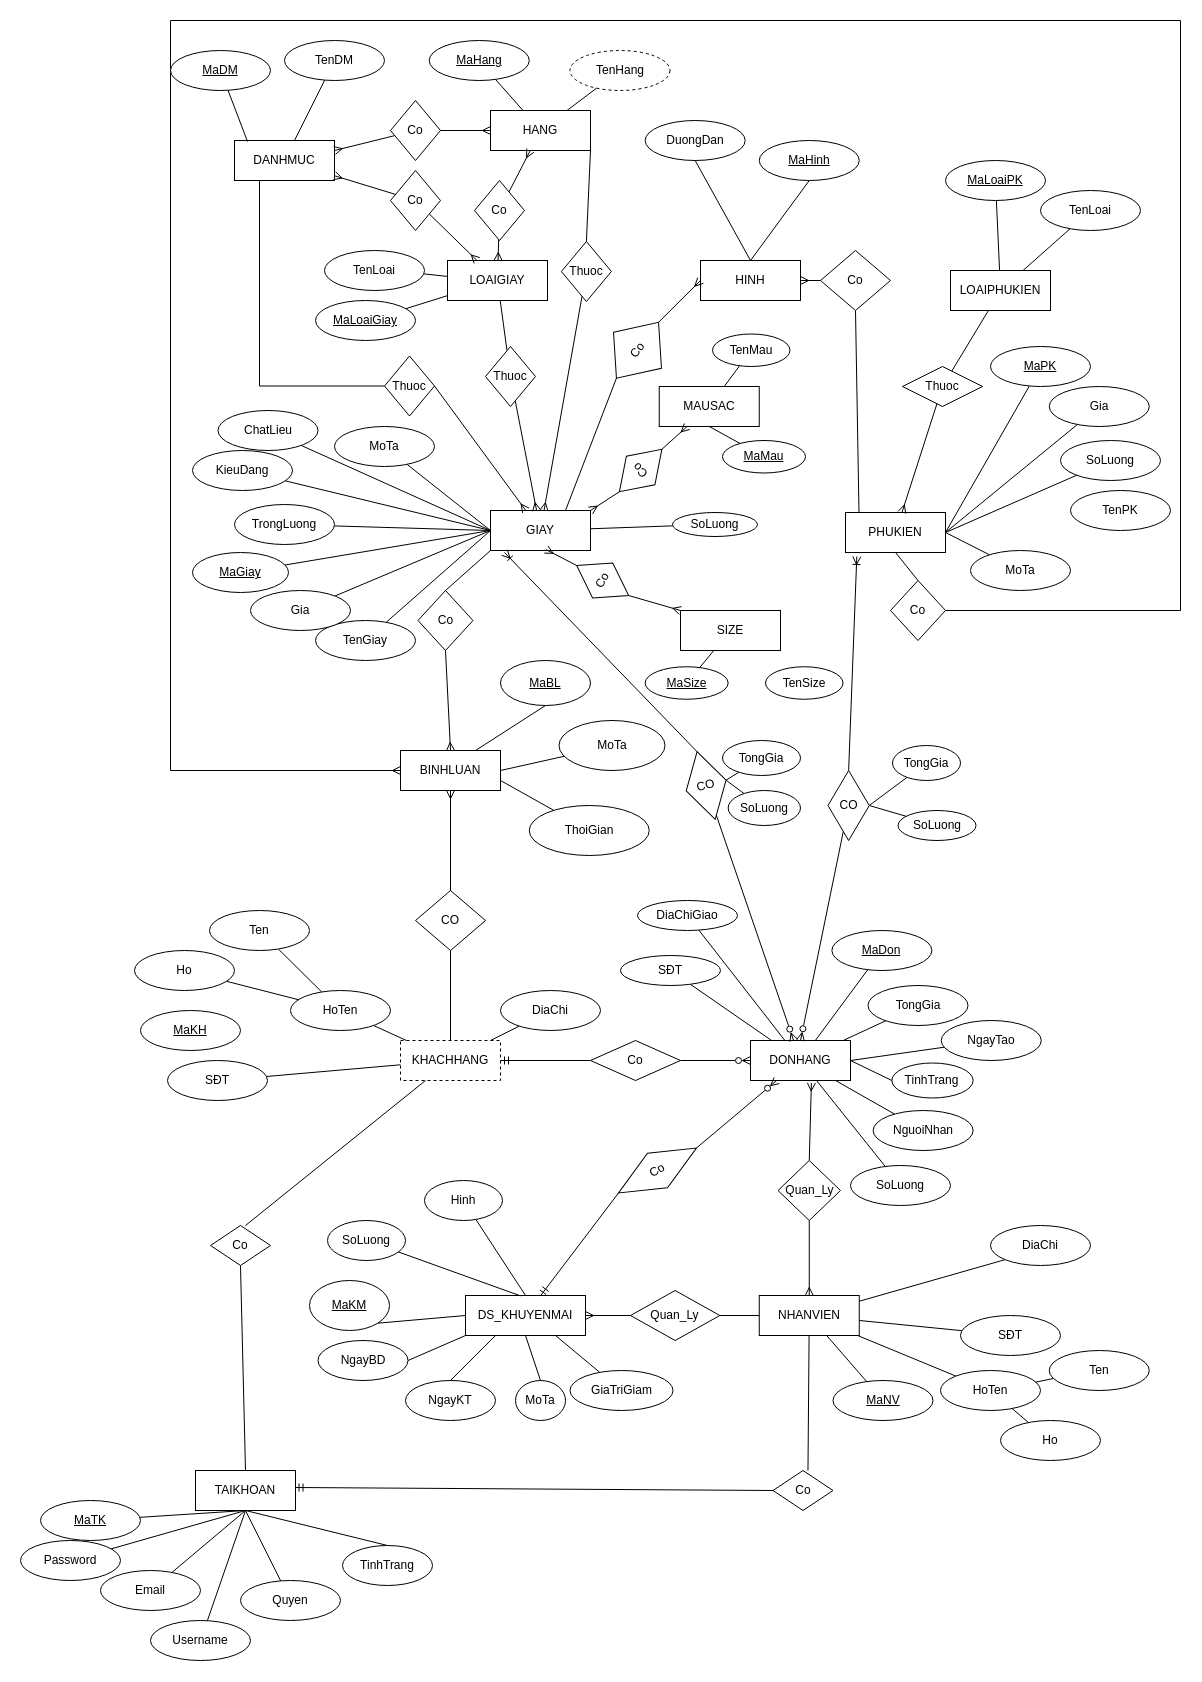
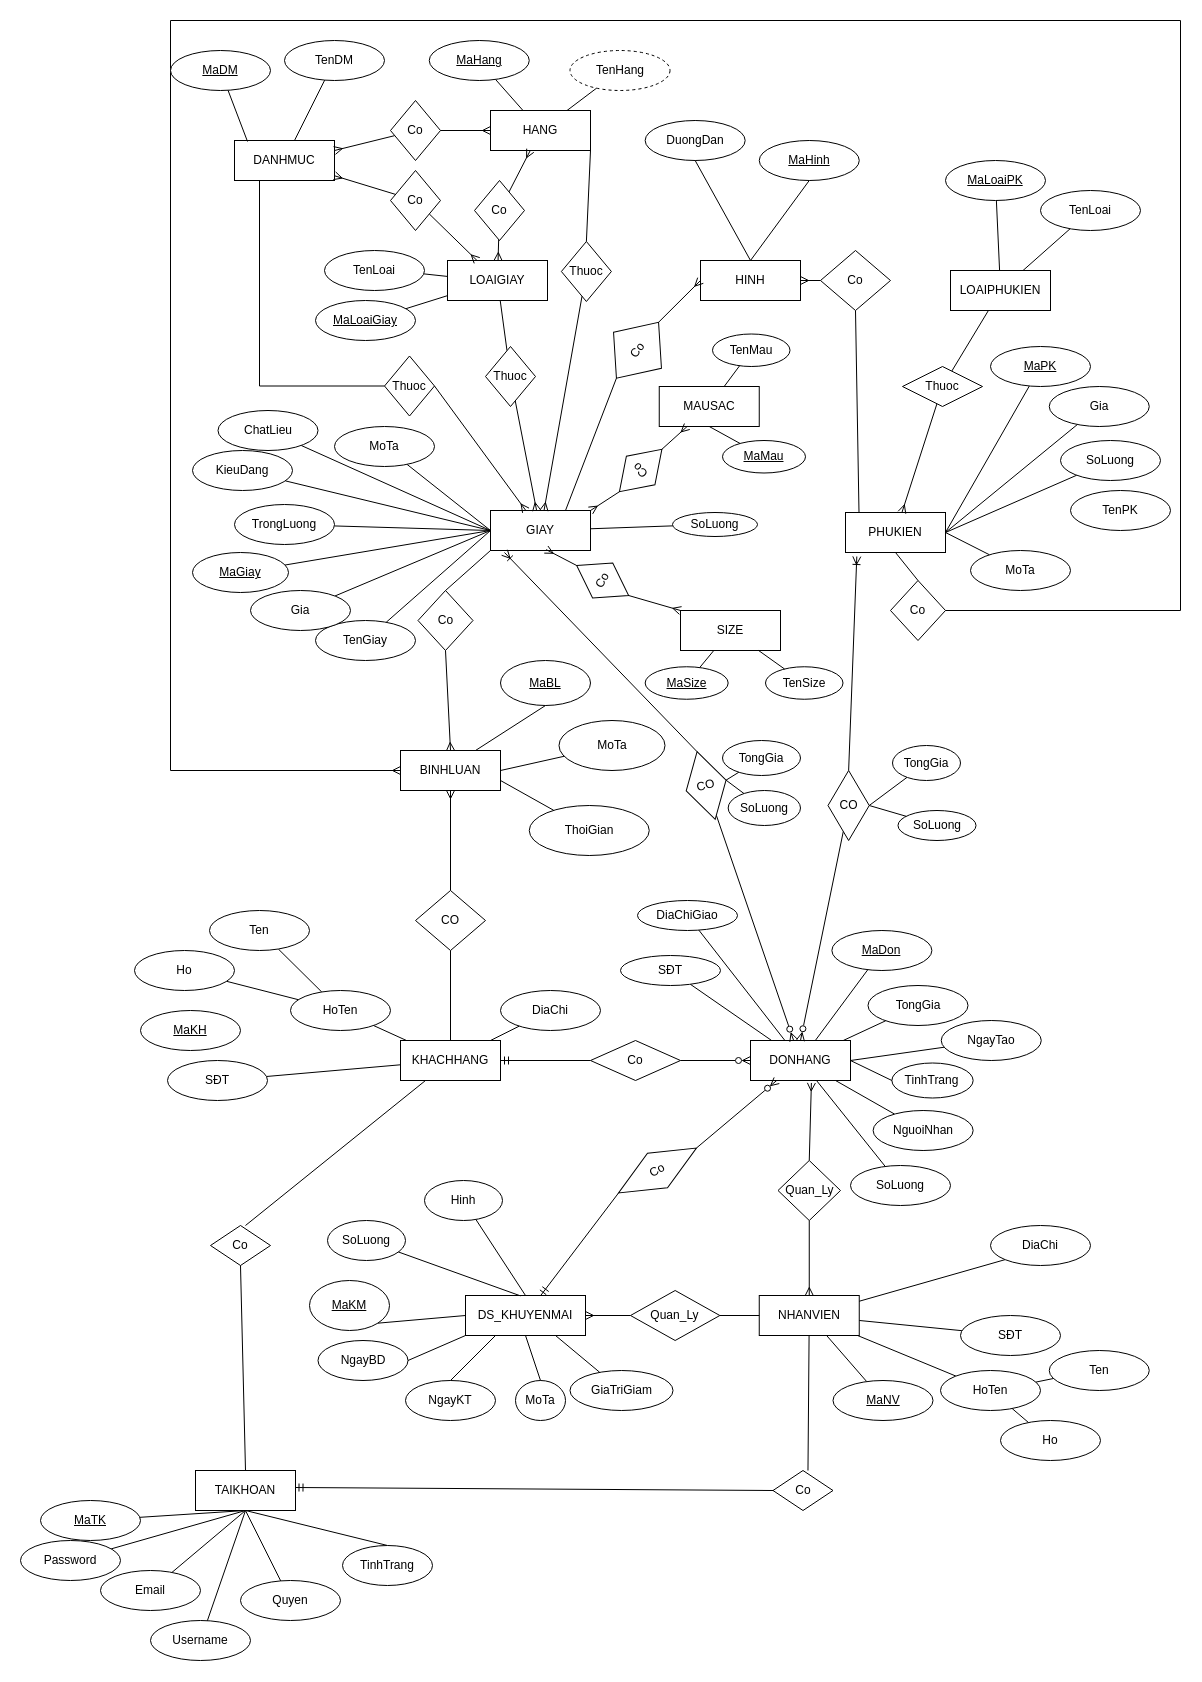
edge "SIZE" -- "TenSize": added
node "KHACHHANG": style dashed -> solid
